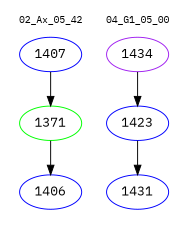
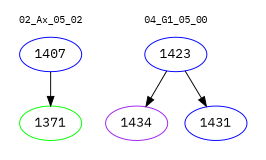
cluster "02_Ax_05_42": label "02_Ax_05_42" -> "02_Ax_05_02"
edge "1434" -> "1423": reversed
node "1406": removed
